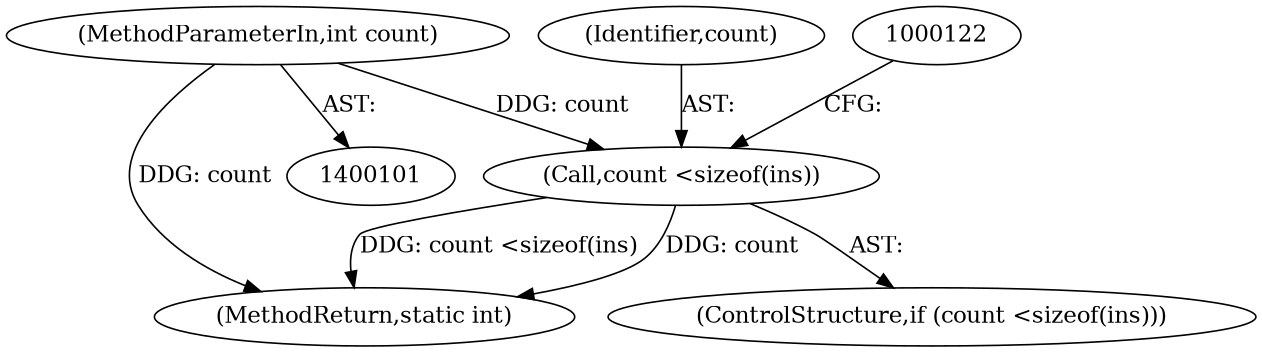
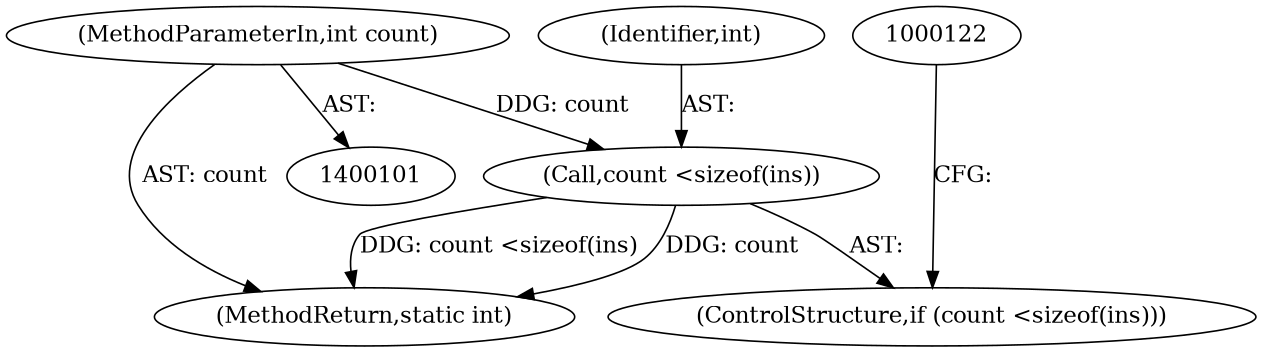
node "(Identifier,count)": label "(Identifier,count)" -> "(Identifier,int)"
edge "1000122" -> "(Call,count <sizeof(ins))": now "1000122" -> "(ControlStructure,if (count <sizeof(ins)))"
edge "(MethodParameterIn,int count)" -> "(MethodReturn,static int)": label "DDG: count" -> "AST: count"
